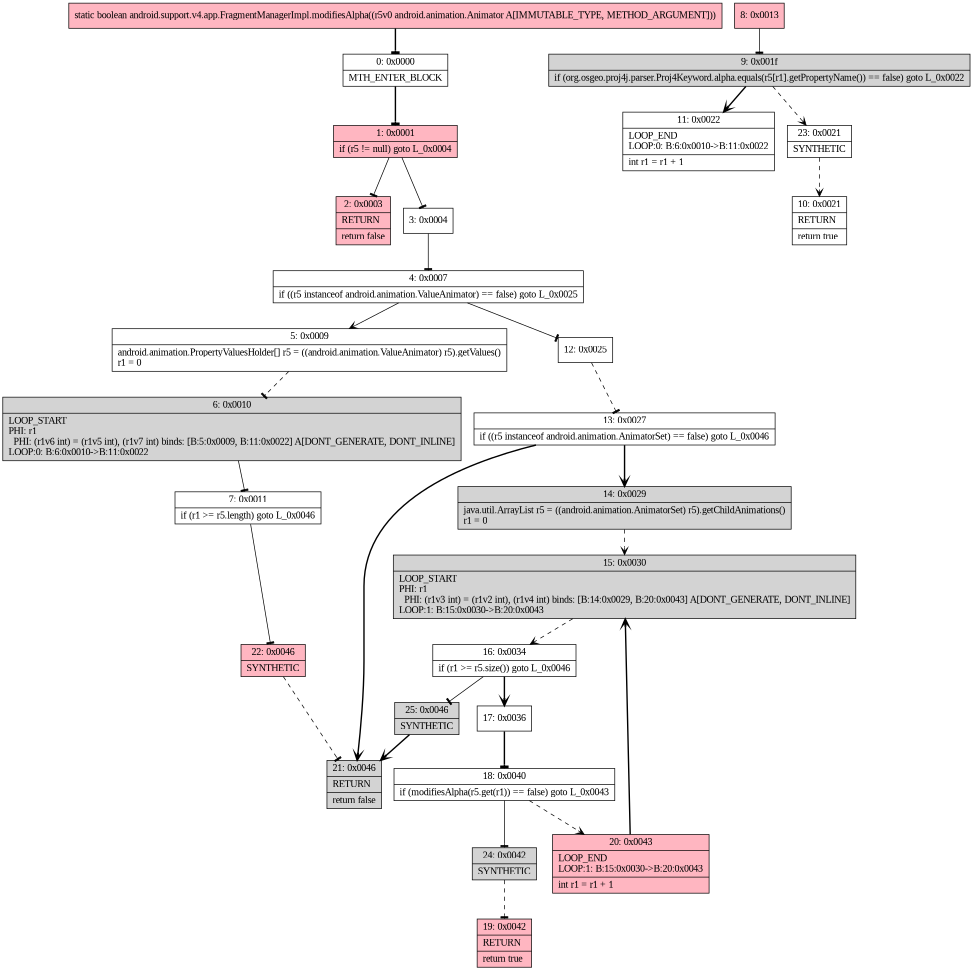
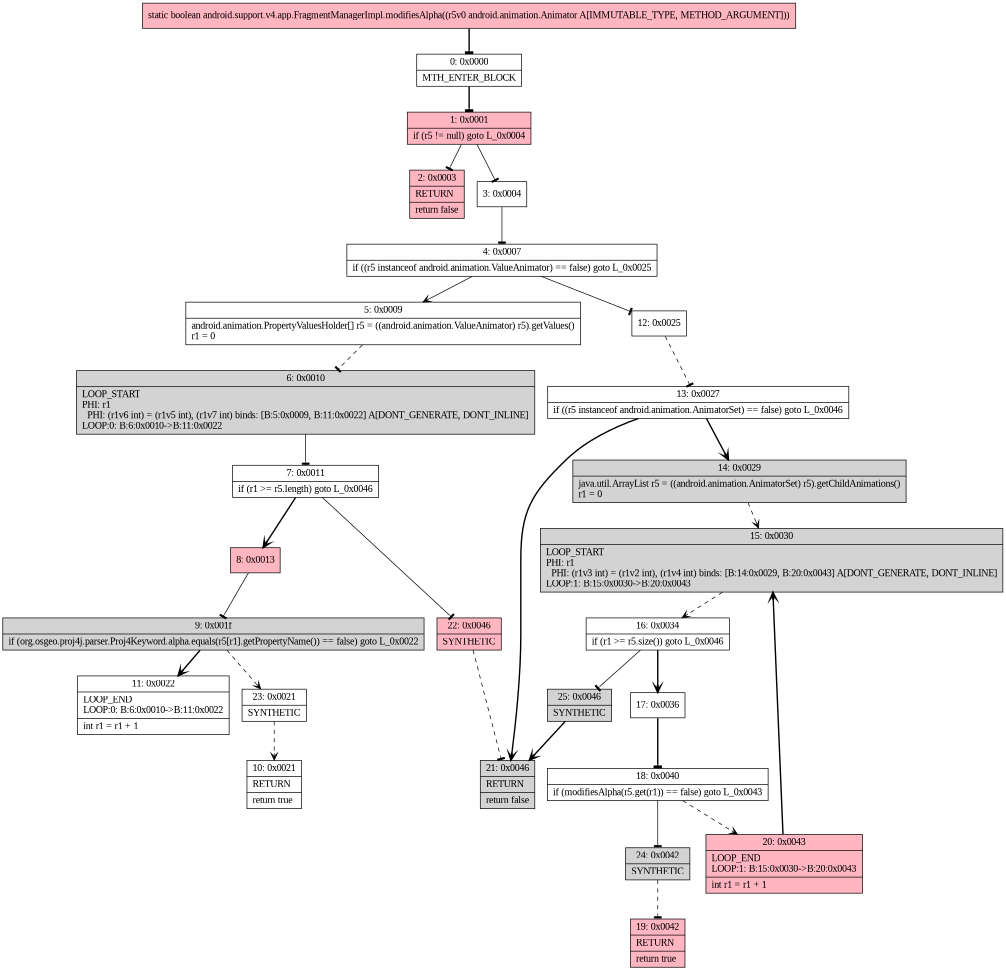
edge "7: 0x0011" -> "8: 0x0013": added
